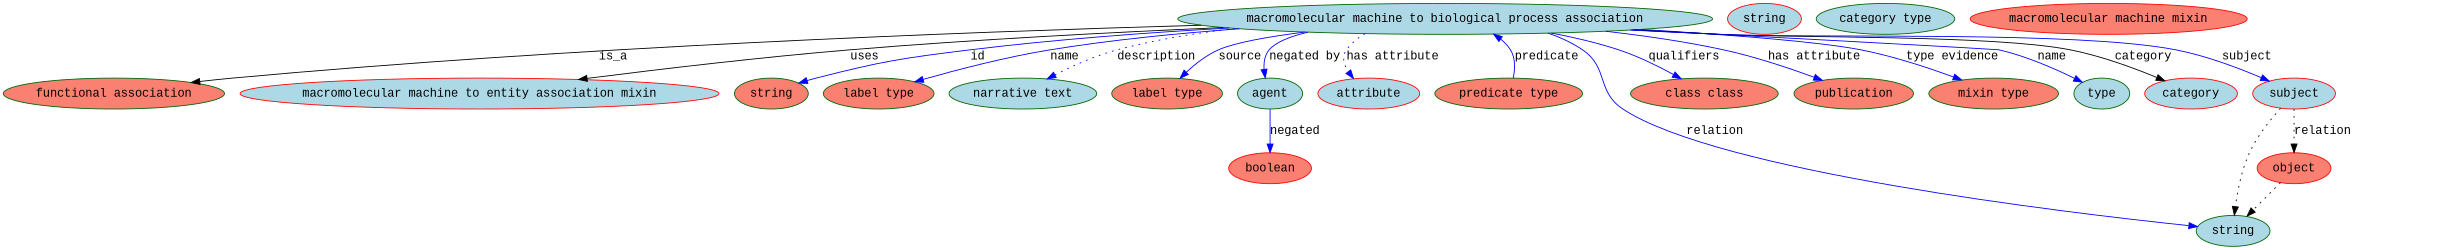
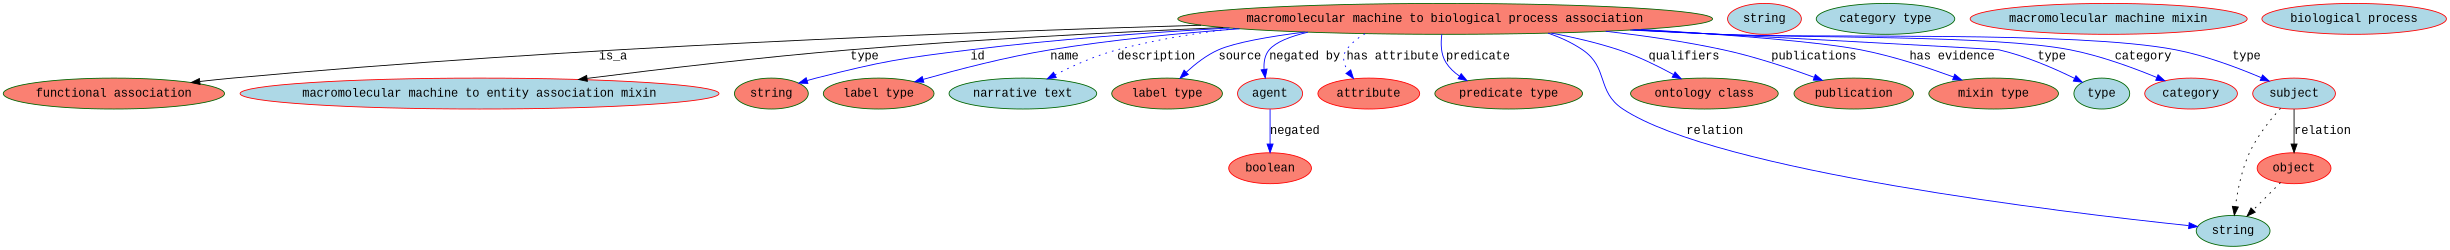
node "macromolecular machine to biological process association": fillcolor lightblue -> salmon
node "macromolecular machine mixin": fillcolor salmon -> lightblue
node "biological process": added
edge "macromolecular machine to biological process association" -> "category": color black -> blue
edge "macromolecular machine to biological process association" -> "macromolecular machine to entity association mixin": label "uses" -> "type"
edge "predicate type" -> "macromolecular machine to biological process association": reversed
edge "macromolecular machine to biological process association" -> "publication": label "has attribute" -> "publications"
edge "macromolecular machine to biological process association" -> "mixin type": label "type evidence" -> "has evidence"
edge "macromolecular machine to biological process association" -> "type": label "name" -> "type"
edge "macromolecular machine to biological process association" -> "subject": label "subject" -> "type"
node "agent": color darkgreen -> red
node "attribute": fillcolor lightblue -> salmon
node "class class": label "class class" -> "ontology class"
edge "subject" -> "object": style dotted -> solid
